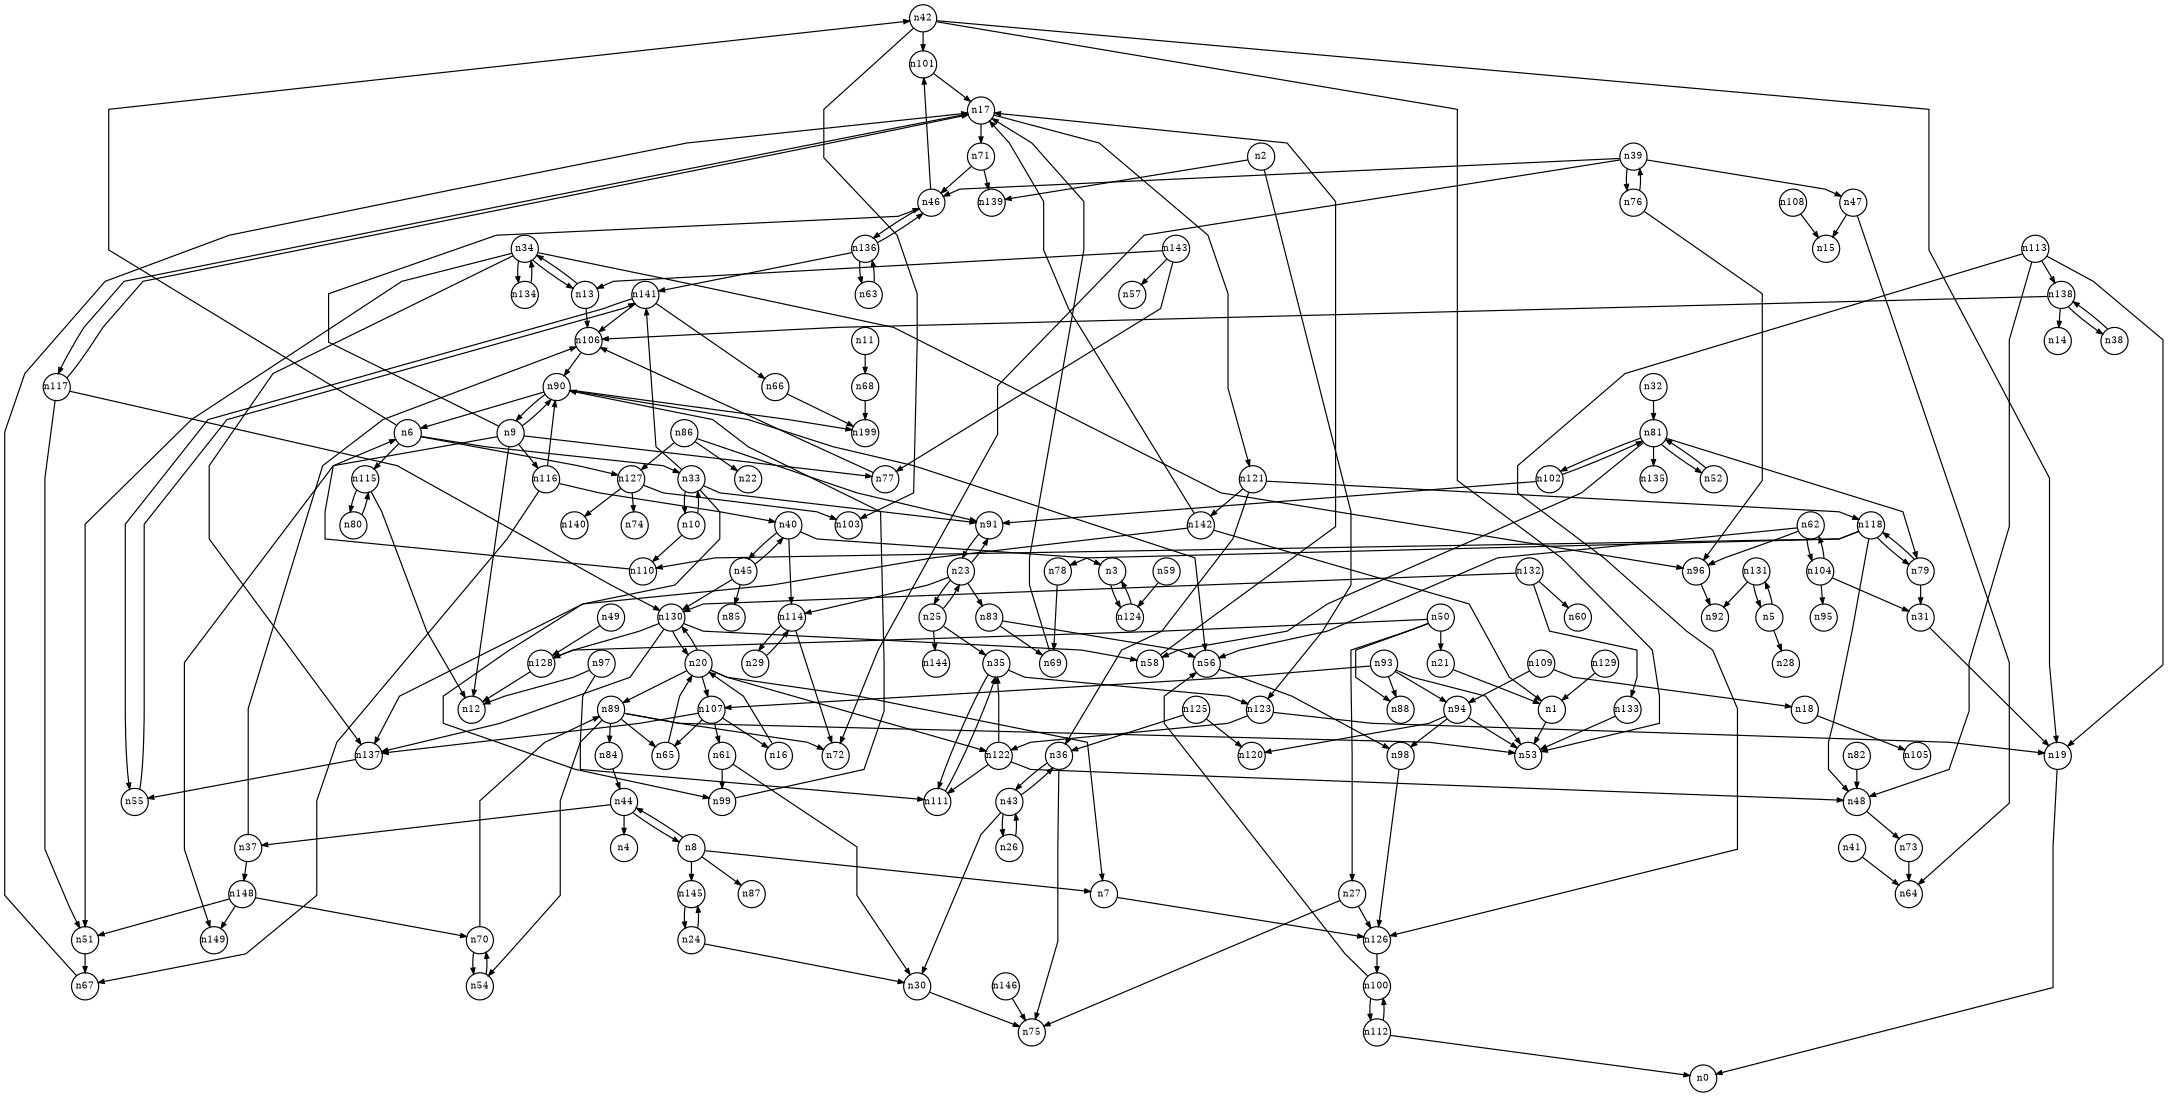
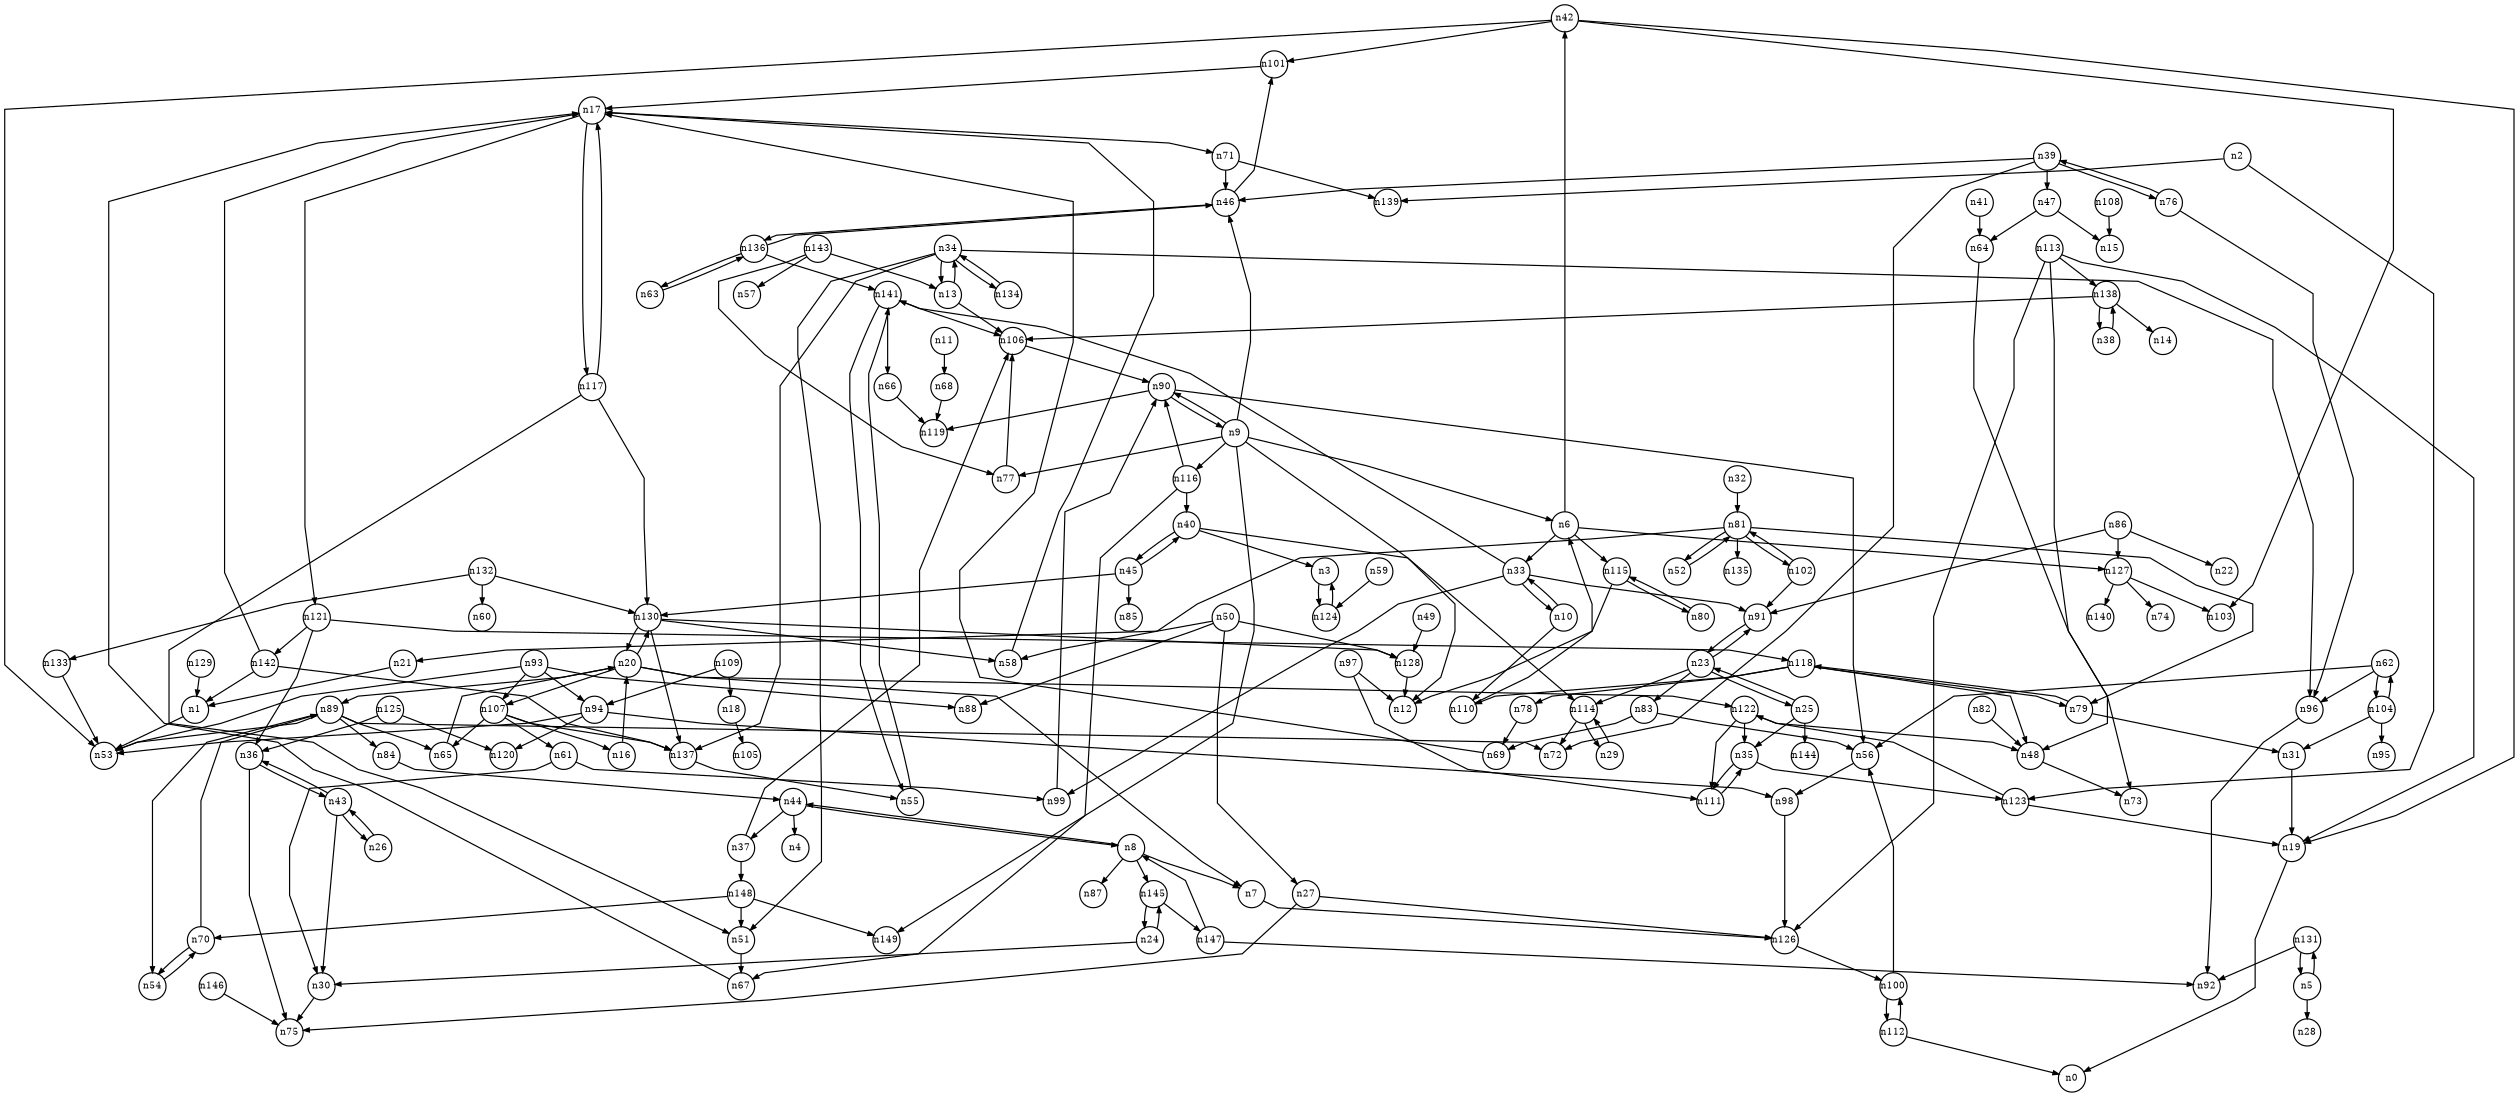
edge "n90" -> "n6": now "n9" -> "n6"
node "n199": label "n199" -> "n119"
edge "n73" -> "n64": reversed
node "n147": added
